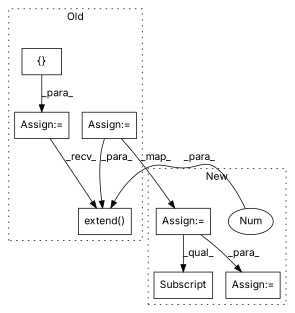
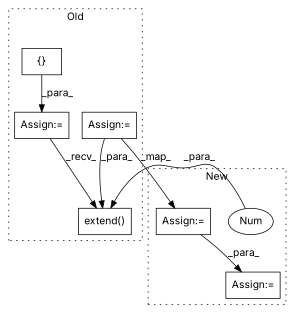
node "Subscript": removed
